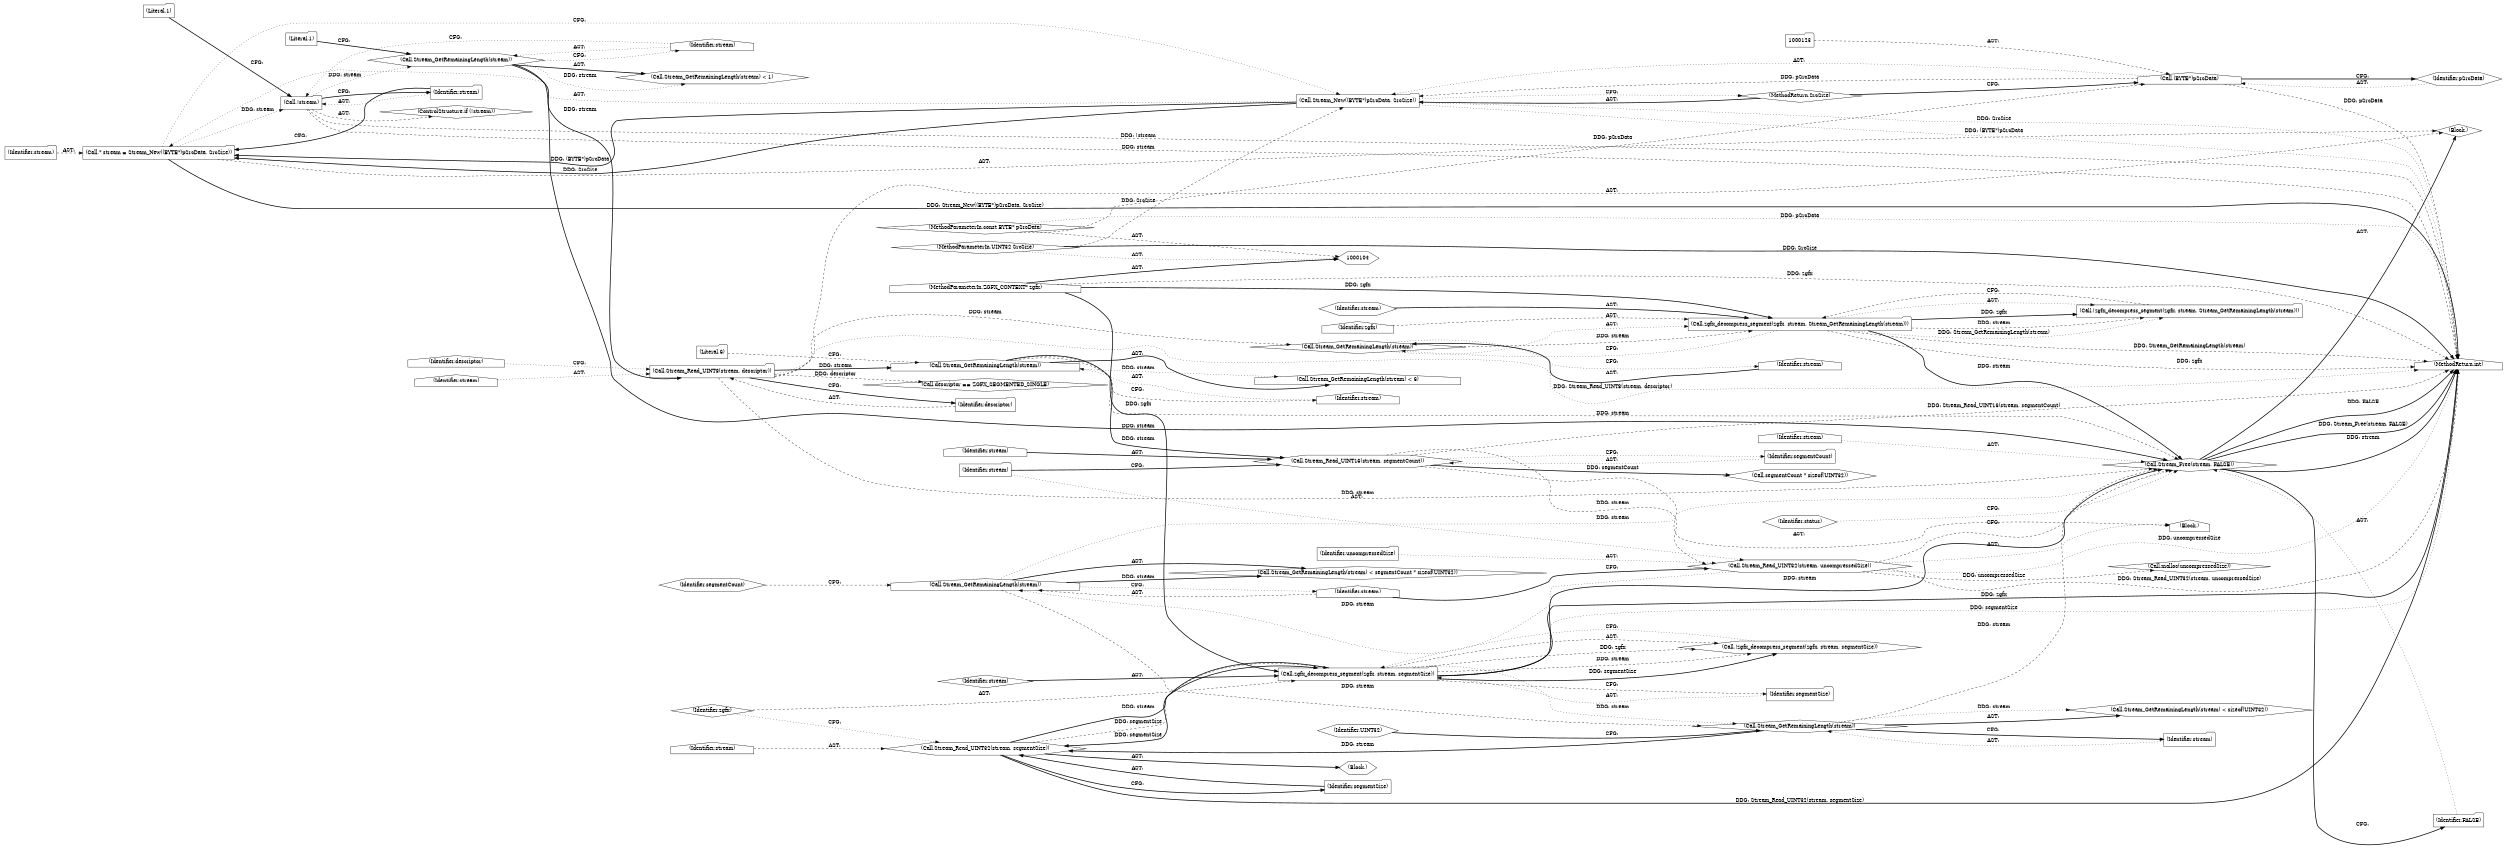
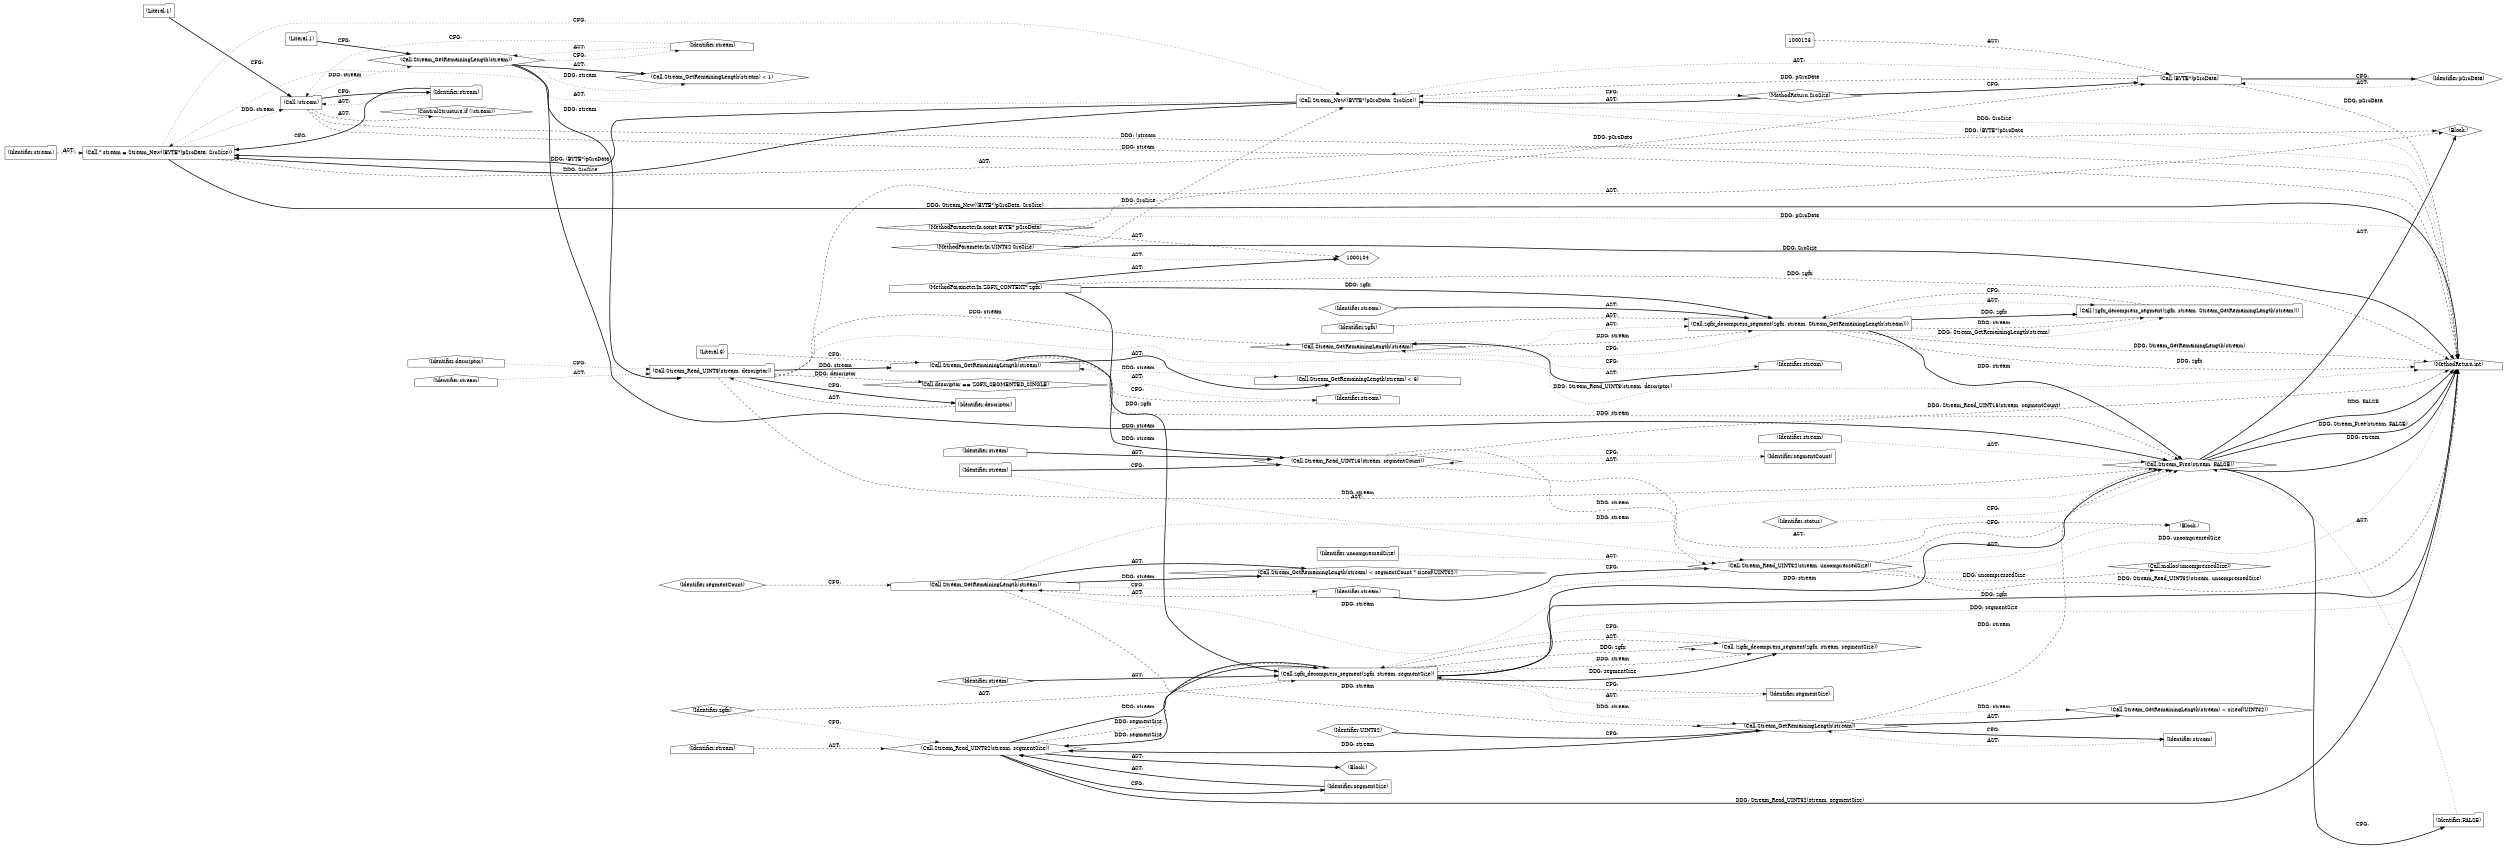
node "(Call,segmentCount * sizeof(UINT32))": removed
